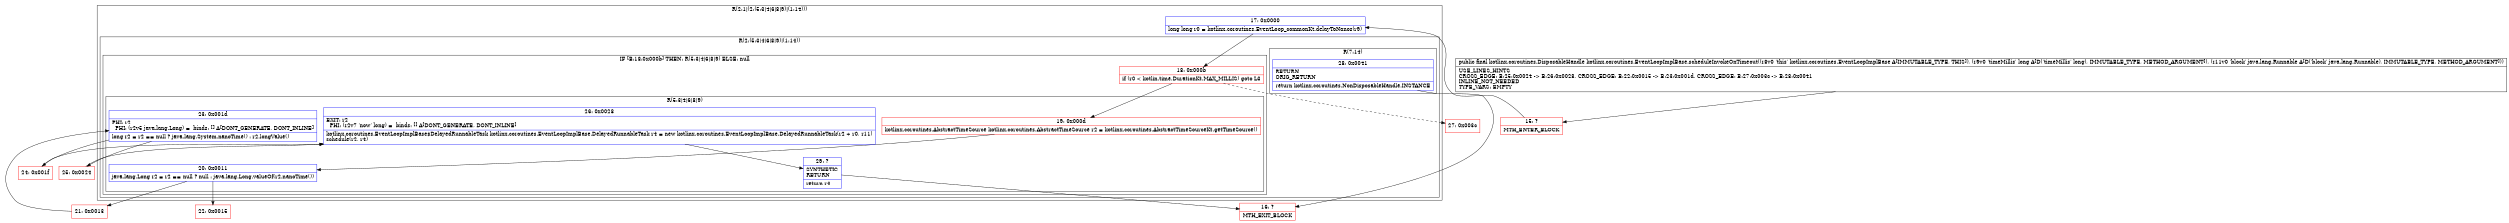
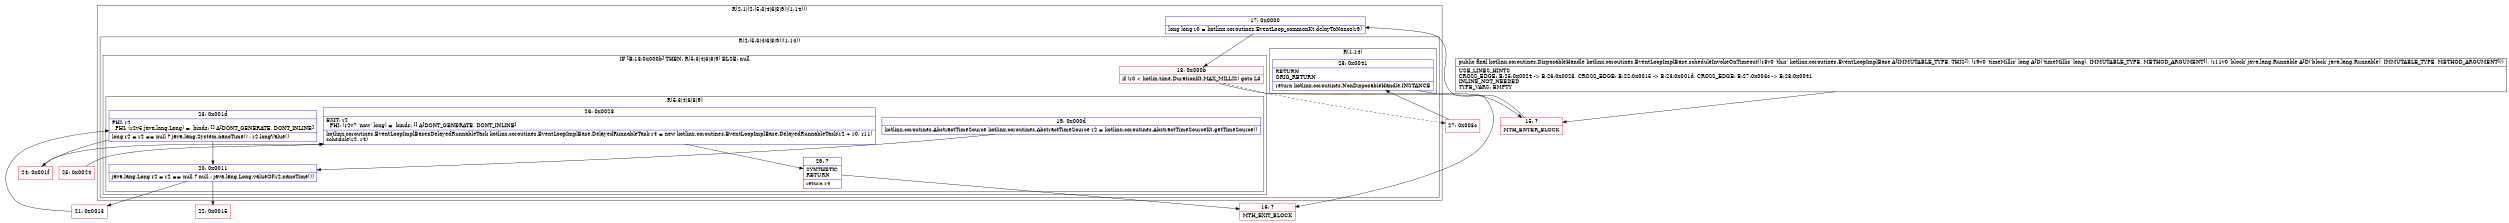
cluster "R(7:14)": label "R(7:14)" -> "R(1:14)"
edge "18: 0x000b" -> "19: 0x000d": now "18: 0x000b" -> "15: ?"
edge "27: 0x003c" -> "28: 0x0041": added
node "19: 0x000d": color red -> blue
edge "23: 0x001d" -> "25: 0x0024": now "23: 0x001d" -> "20: 0x0011"
